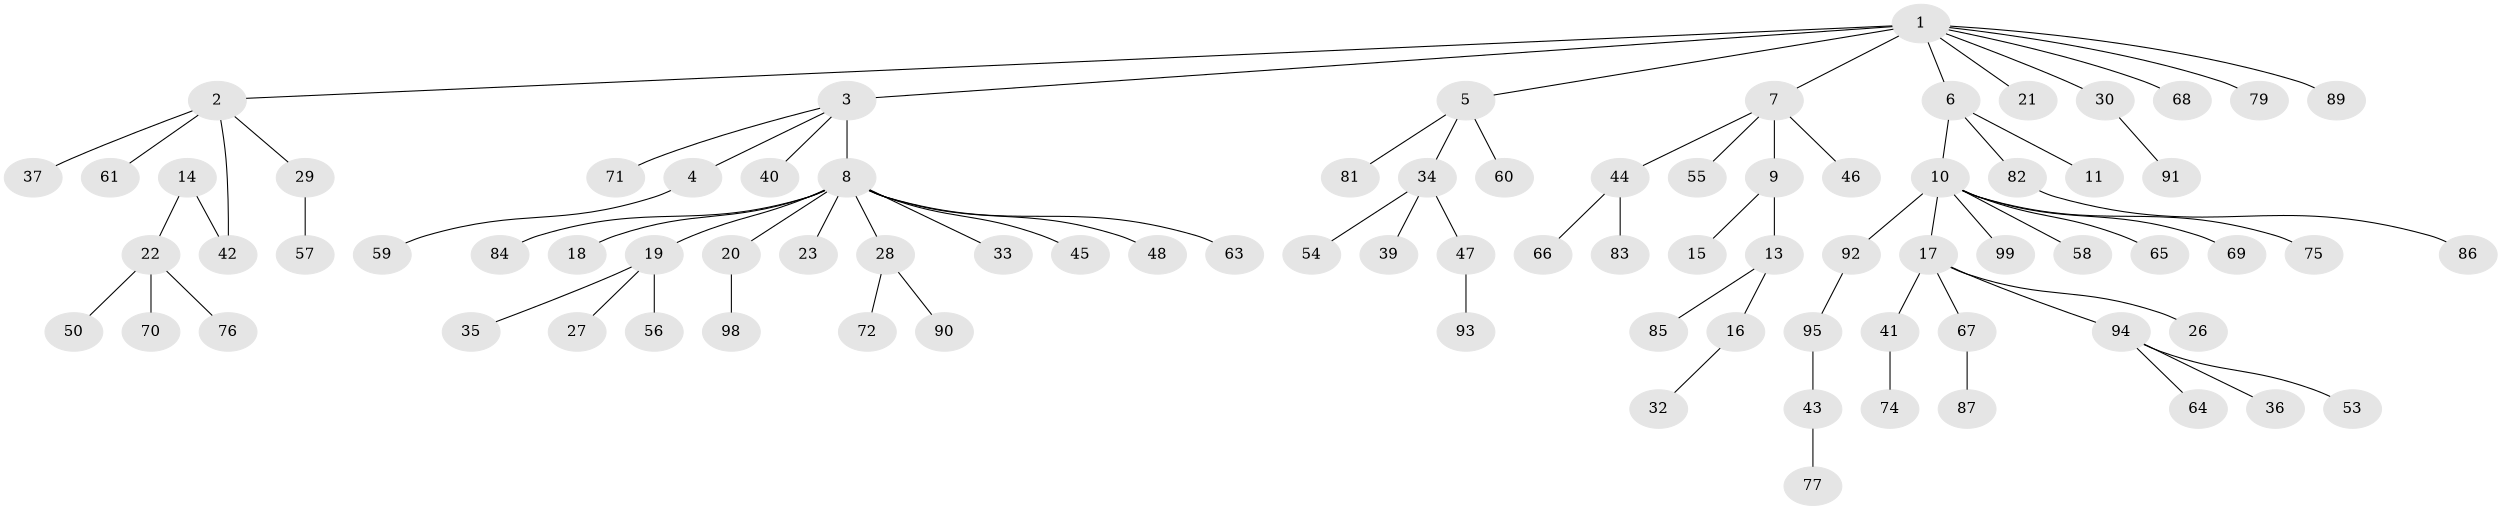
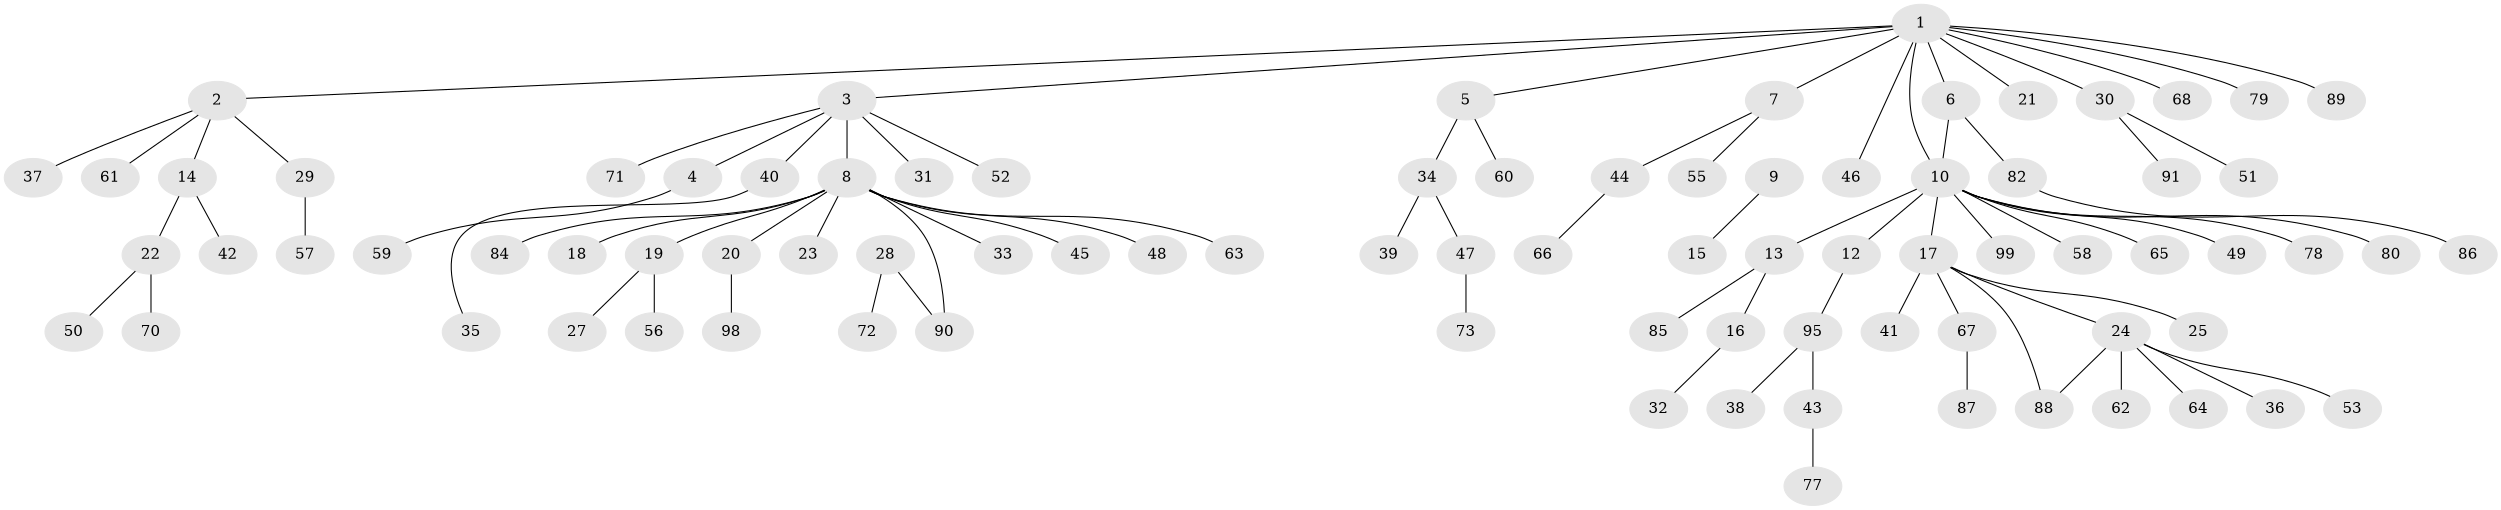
edge "1" -- "10": added
edge "7" -- "9": removed
edge "7" -- "46": now "1" -- "46"
edge "2" -- "42": now "2" -- "14"
node "31": added
node "52": added
node "81": removed
node "11": removed
node "51": added
edge "8" -- "28": now "8" -- "90"
edge "9" -- "13": now "10" -- "13"
node "54": removed
node "83": removed
node "92": label "92" -> "12"
node "69": label "69" -> "49"
node "75": label "75" -> "78"
node "80": added
edge "19" -- "35": now "40" -- "35"
node "76": removed
node "93": label "93" -> "73"
node "94": label "94" -> "24"
node "26": label "26" -> "25"
node "38": added
node "74": removed
node "88": added
node "62": added
